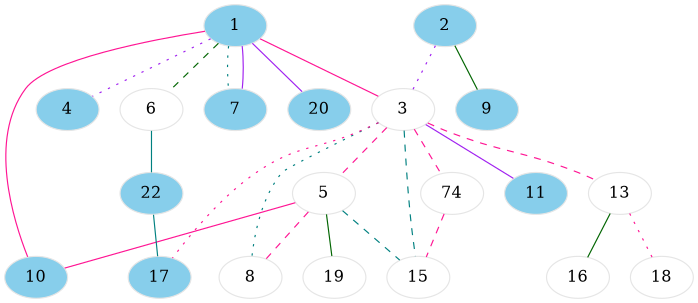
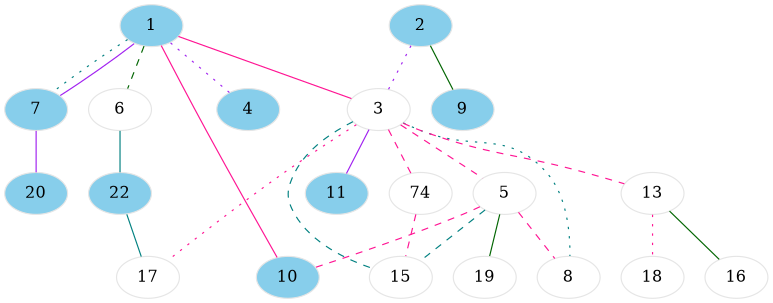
edge "1" -- "20": now "7" -- "20"
edge "5" -- "10": style solid -> dashed
node "17": fillcolor skyblue -> white
